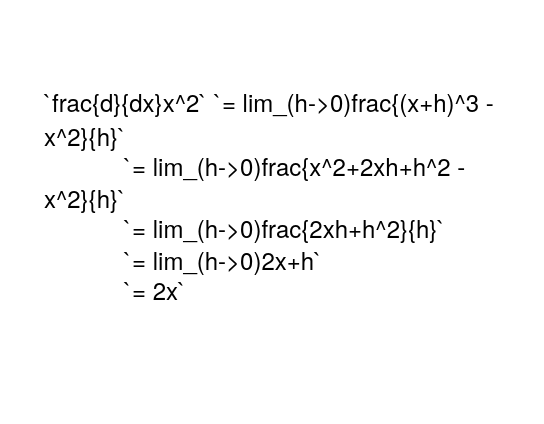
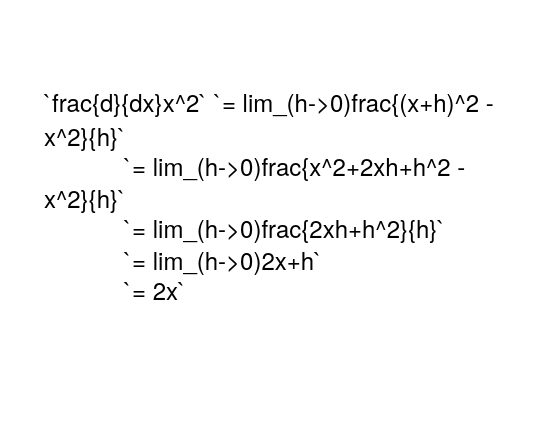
node "`frac{d}{dx}x^2` `= lim_(h->0)frac{(x+h)^3 - x^2}{h}` `= lim_(h->0)frac{x^2+2xh+h^2 - x^2}{h}` `= lim_(h->0)frac{2xh+h^2}{h}` `= lim_(h->0)2x+h` `= 2x`": label "`frac{d}{dx}x^2` `= lim_(h->0)frac{(x+h)^3 - x^2}{h}` `= lim_(h->0)frac{x^2+2xh+h^2 - x^2}{h}` `= lim_(h->0)frac{2xh+h^2}{h}` `= lim_(h->0)2x+h` `= 2x`" -> "`frac{d}{dx}x^2` `= lim_(h->0)frac{(x+h)^2 - x^2}{h}` `= lim_(h->0)frac{x^2+2xh+h^2 - x^2}{h}` `= lim_(h->0)frac{2xh+h^2}{h}` `= lim_(h->0)2x+h` `= 2x`"
